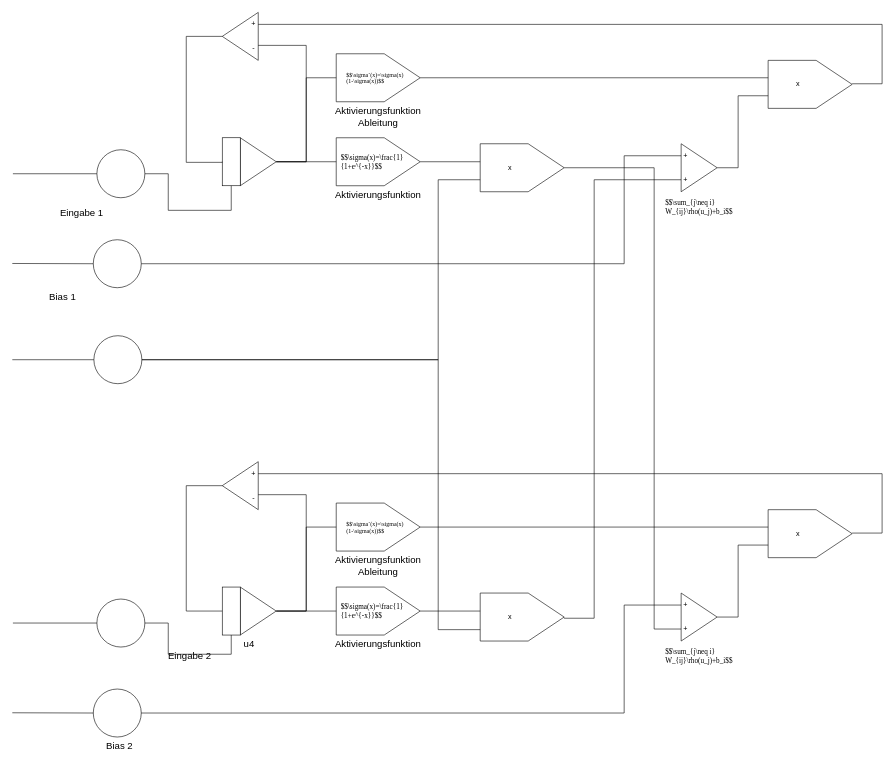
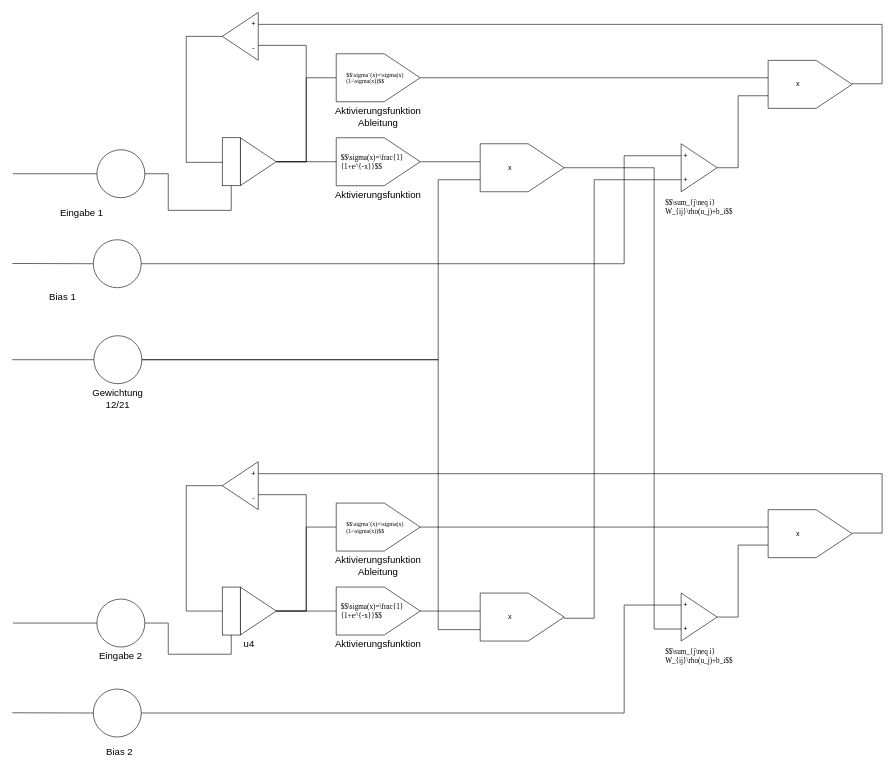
node "Gewichtung 12/21": added
node "Eingabe 2": moved (190, 656) -> (121, 656)
node "Bias 2": moved (120, 746) -> (120, 752)
